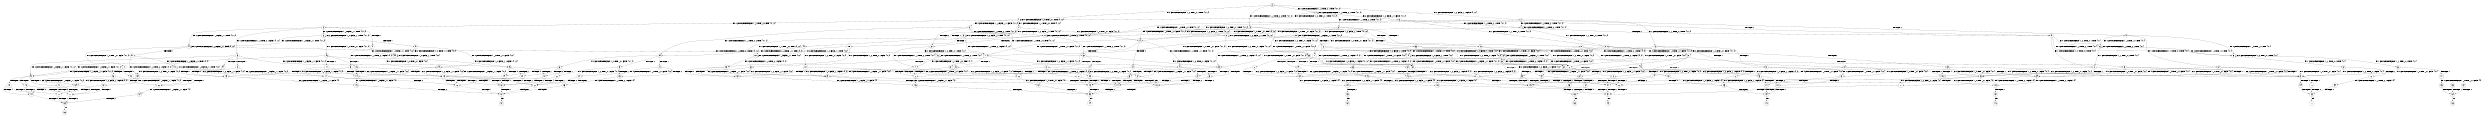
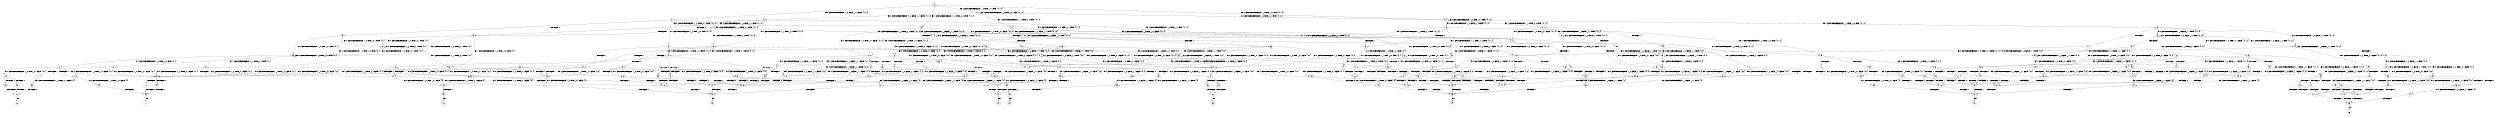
node "116": added
edge "87" -> "113": label "exit" -> "TERMINATE !2"
